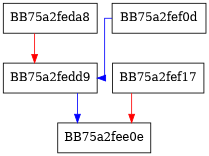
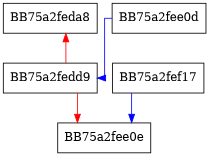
node "BB75a2fef0d": label "BB75a2fef0d" -> "BB75a2fee0d"
edge "BB75a2feda8" -> "BB75a2fedd9": reversed
edge "BB75a2fedd9" -> "BB75a2fee0e": color blue -> red
edge "BB75a2fef17" -> "BB75a2fee0e": color red -> blue
